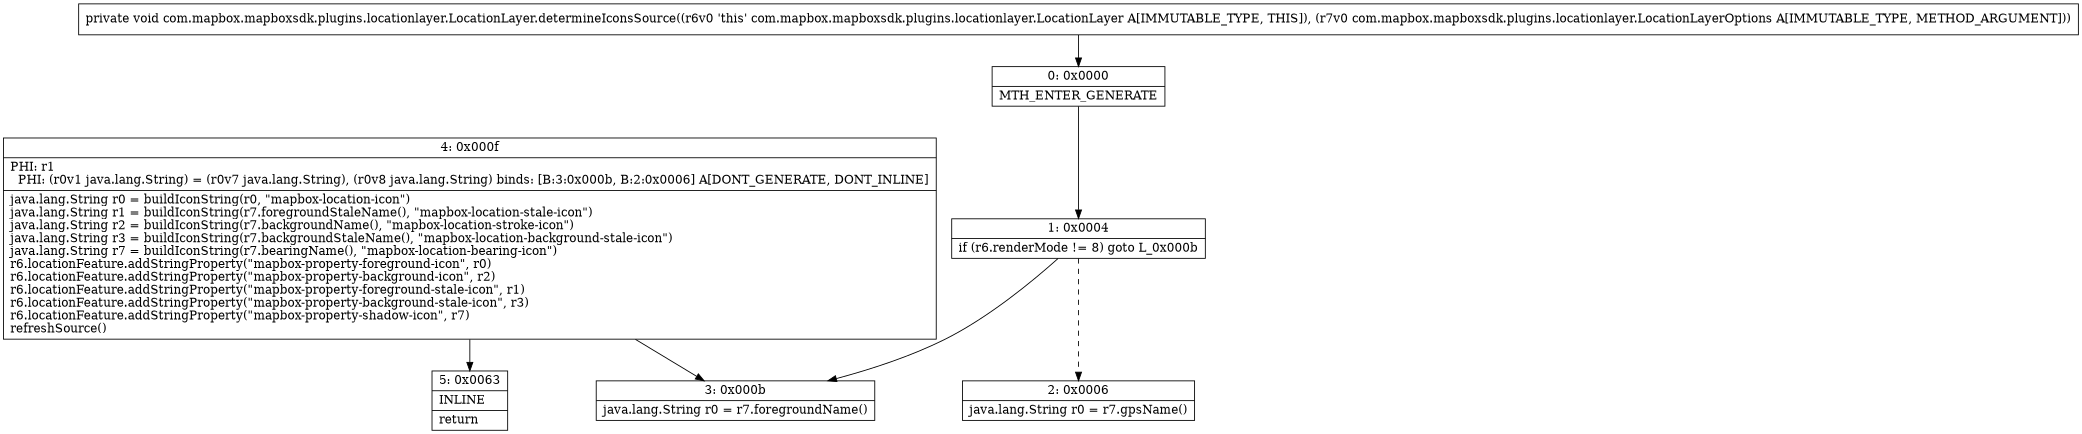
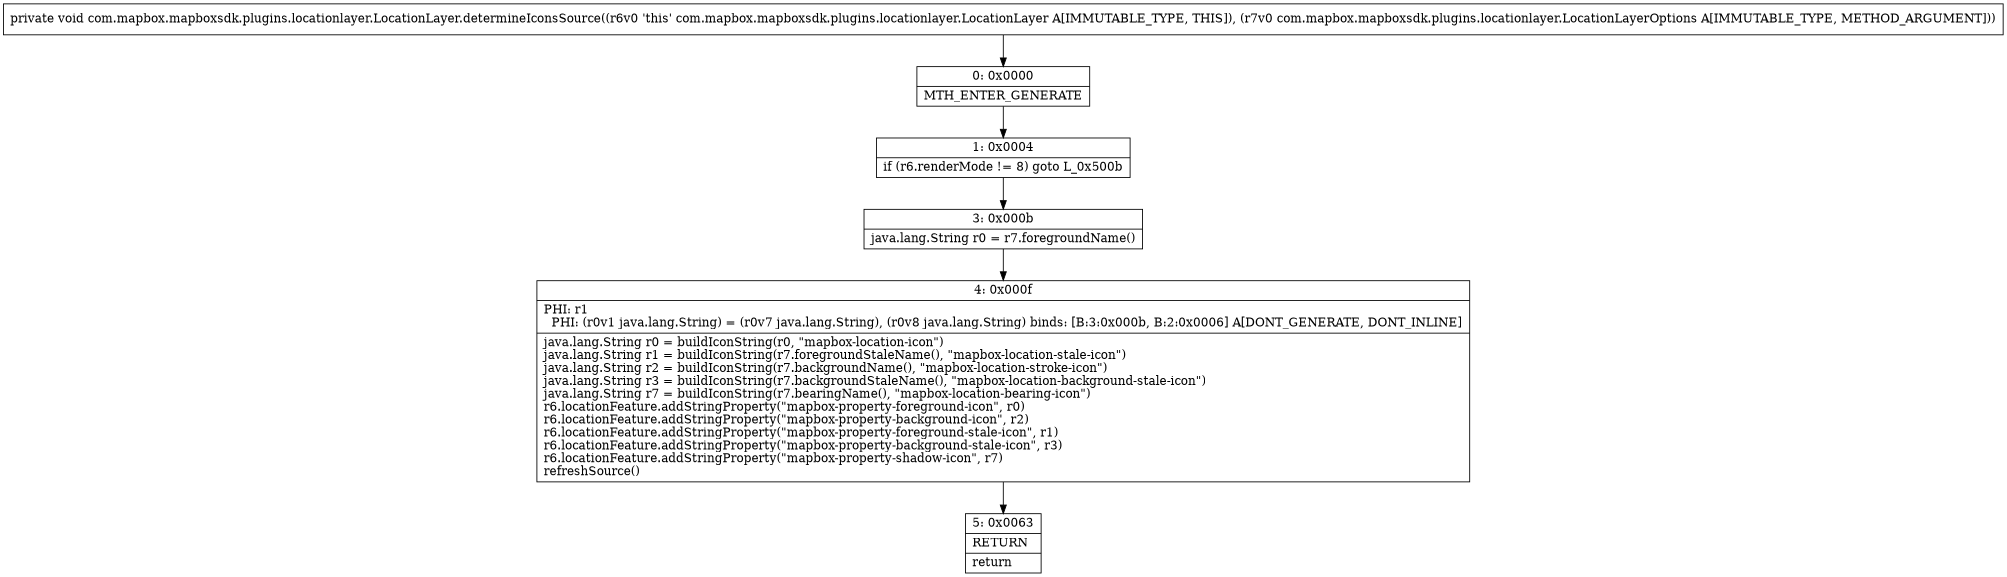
node "1: 0x0004": text "if (r6.renderMode != 8) goto L_0x000b" -> "if (r6.renderMode != 8) goto L_0x500b"
edge "4: 0x000f" -> "3: 0x000b": reversed
node "5: 0x0063": text "INLINE" -> "RETURN"
node "2: 0x0006": removed
